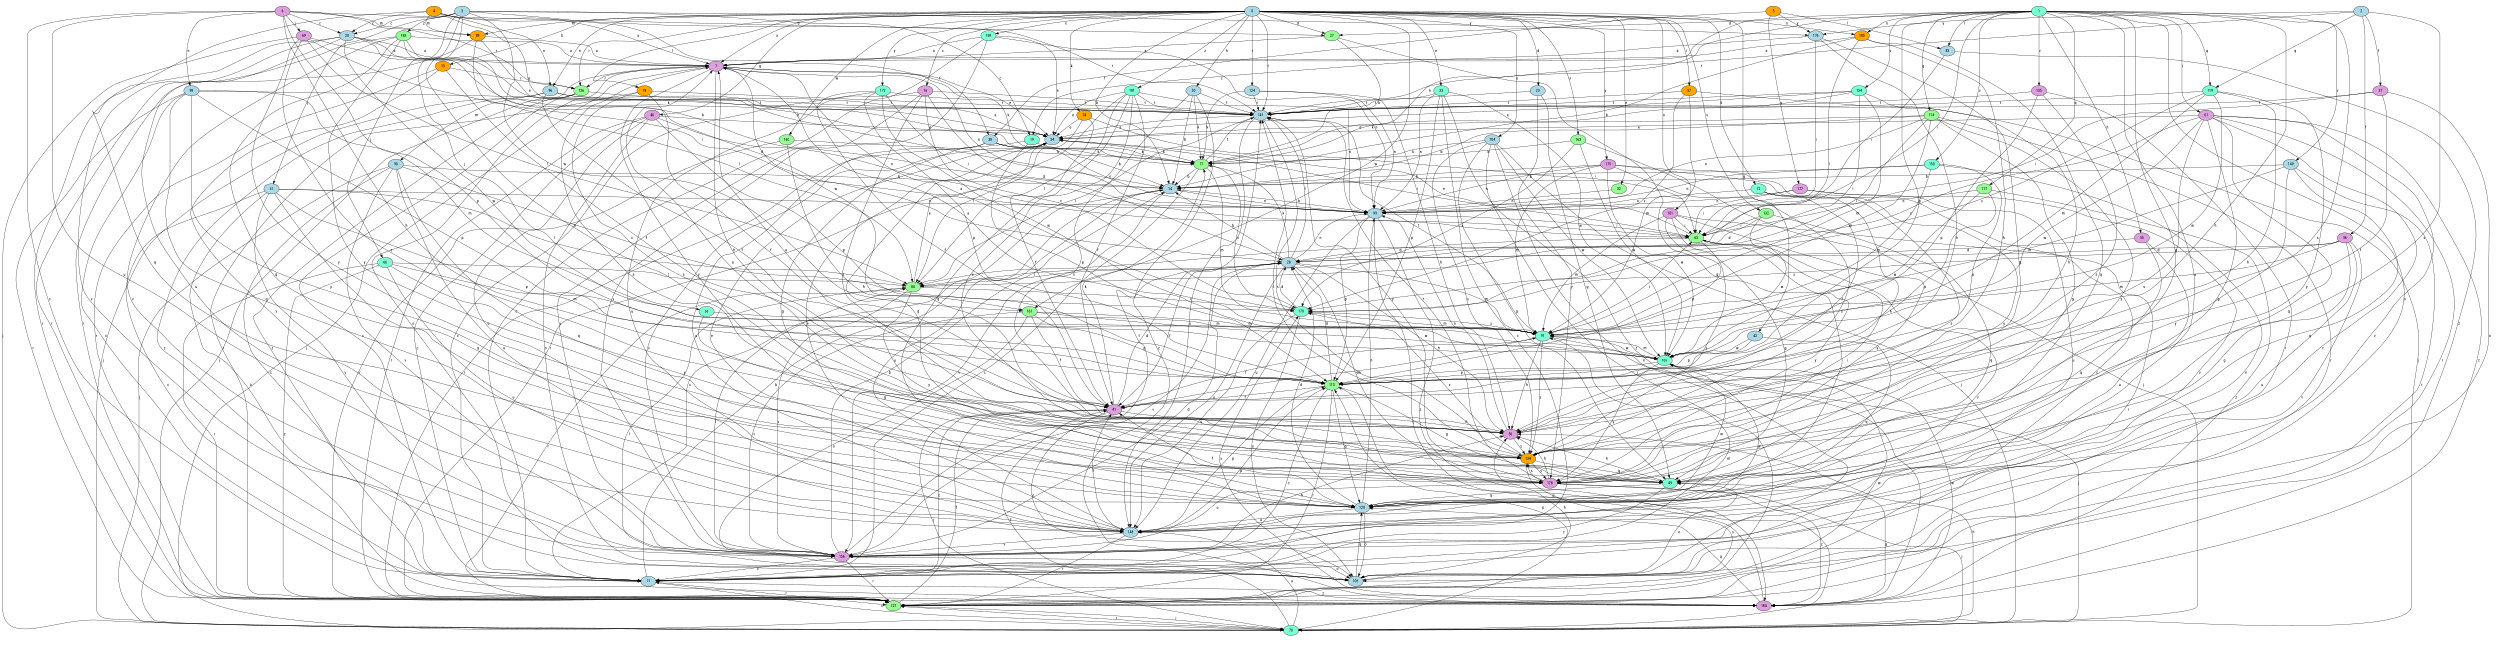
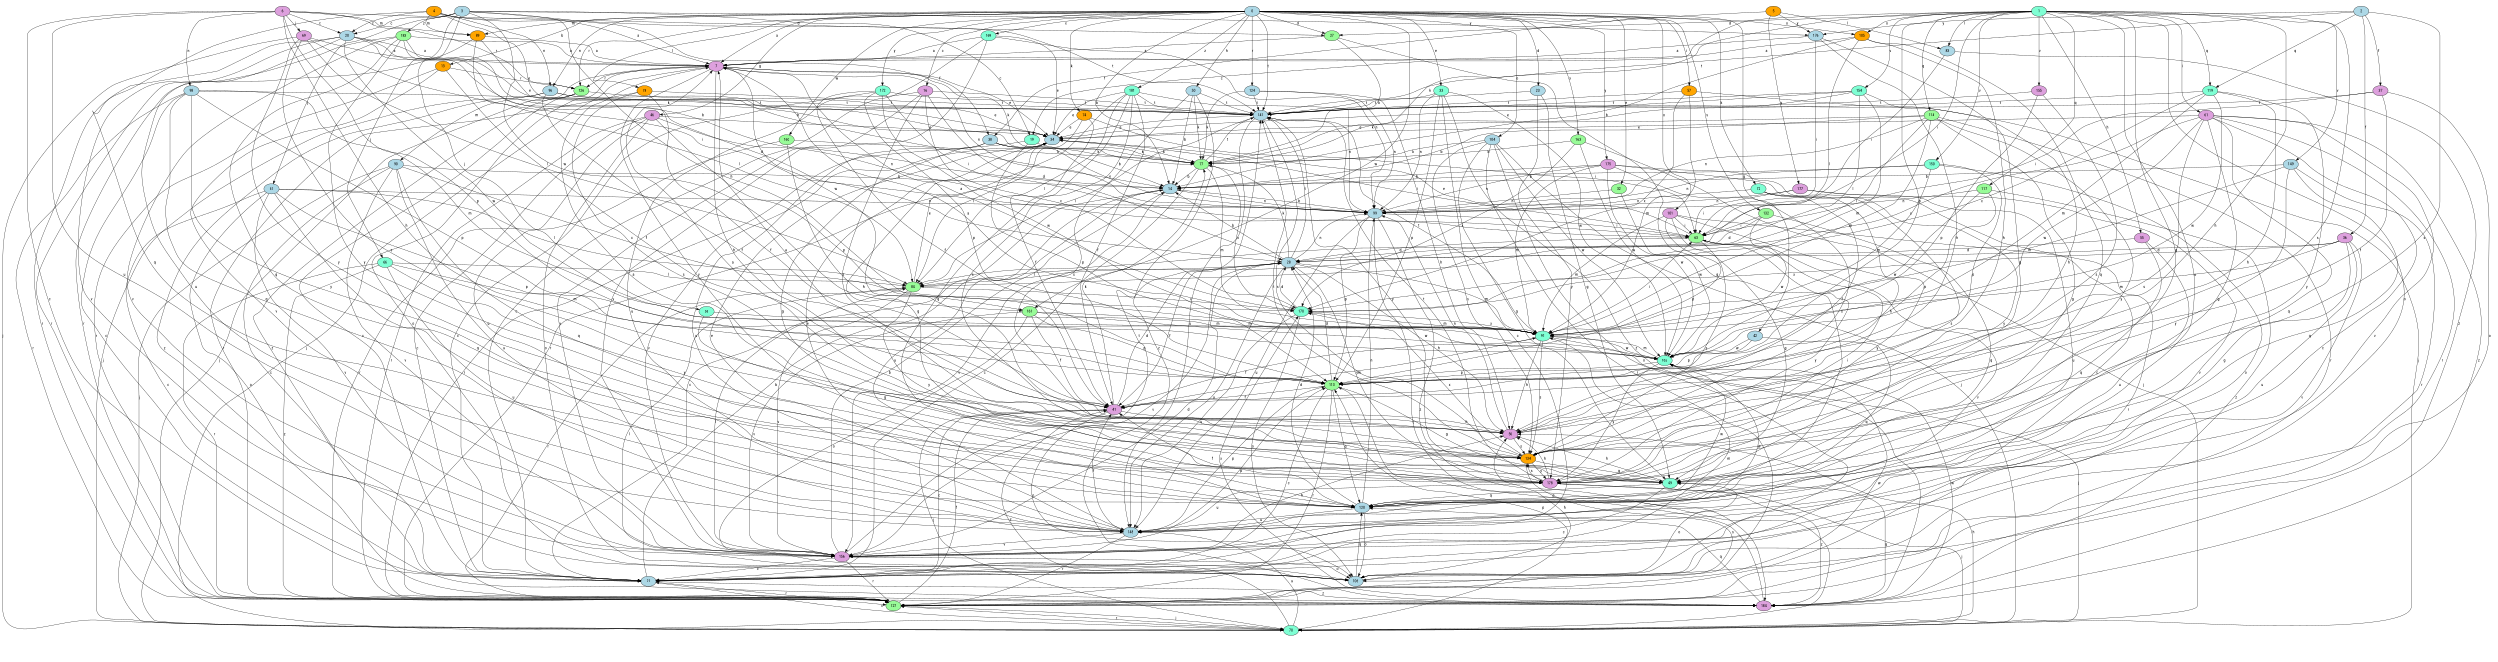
edge "32" -> "162": added, label "w"
edge "3" -> "56": now "3" -> "91"
edge "155" -> "127": removed, label "r"
